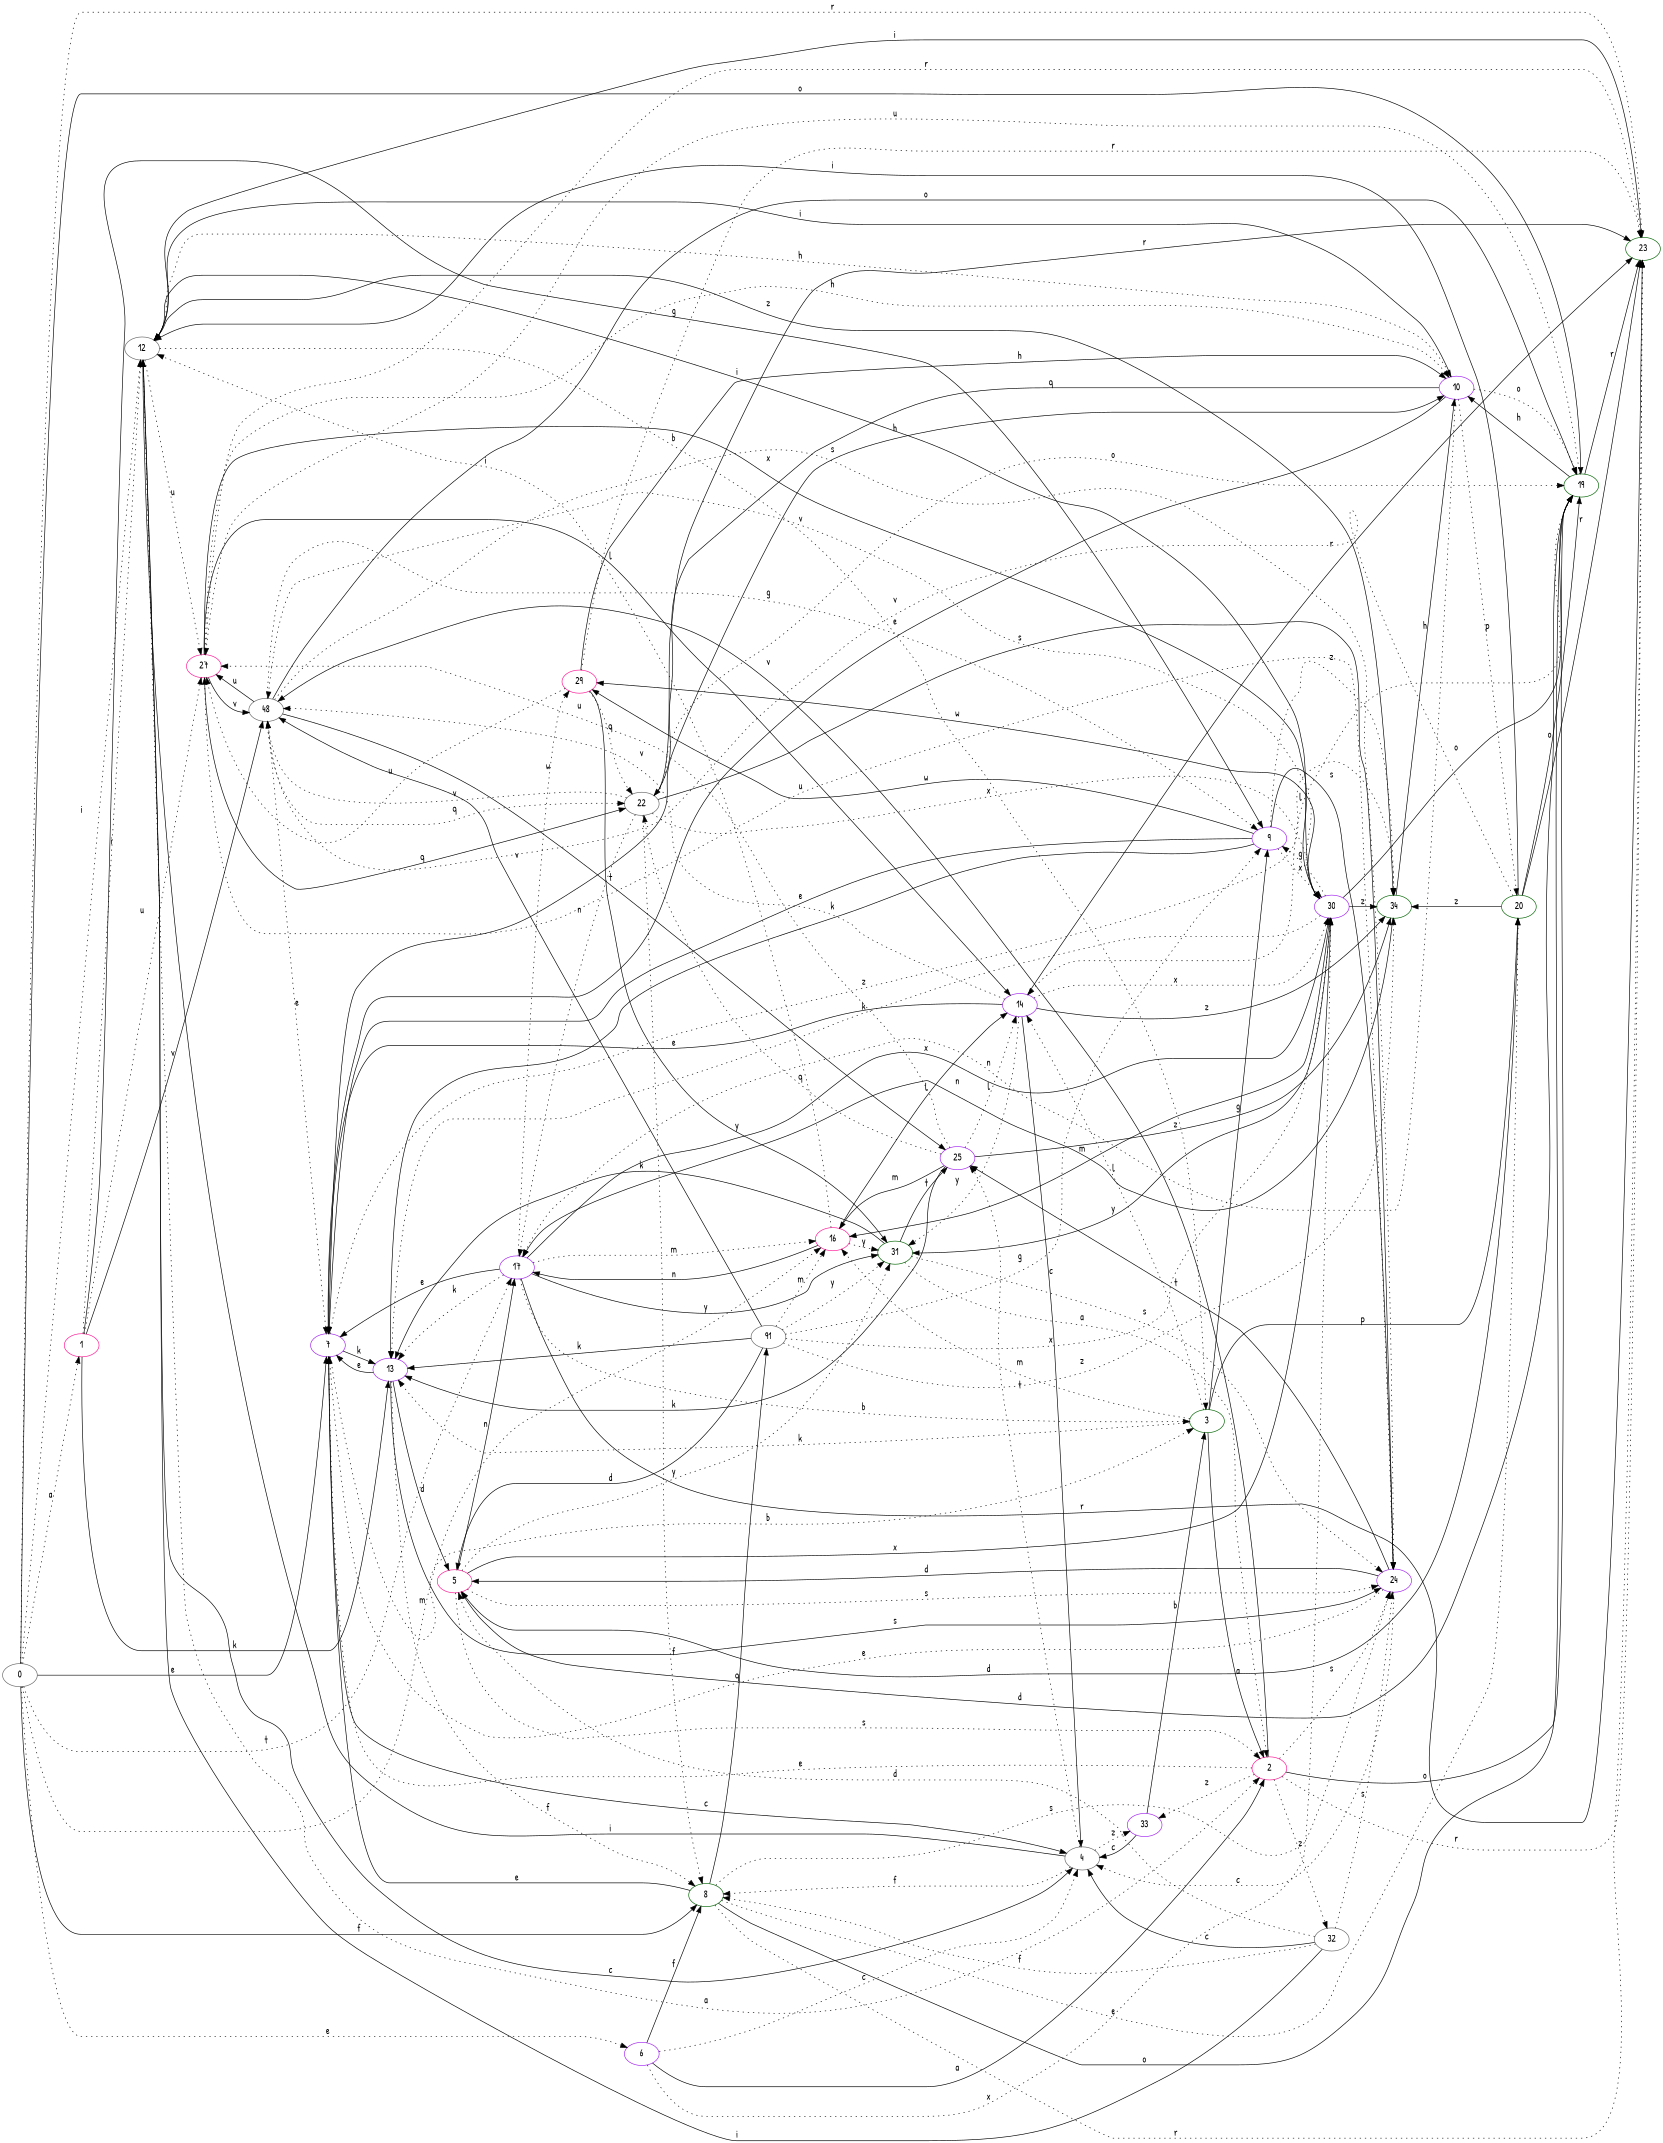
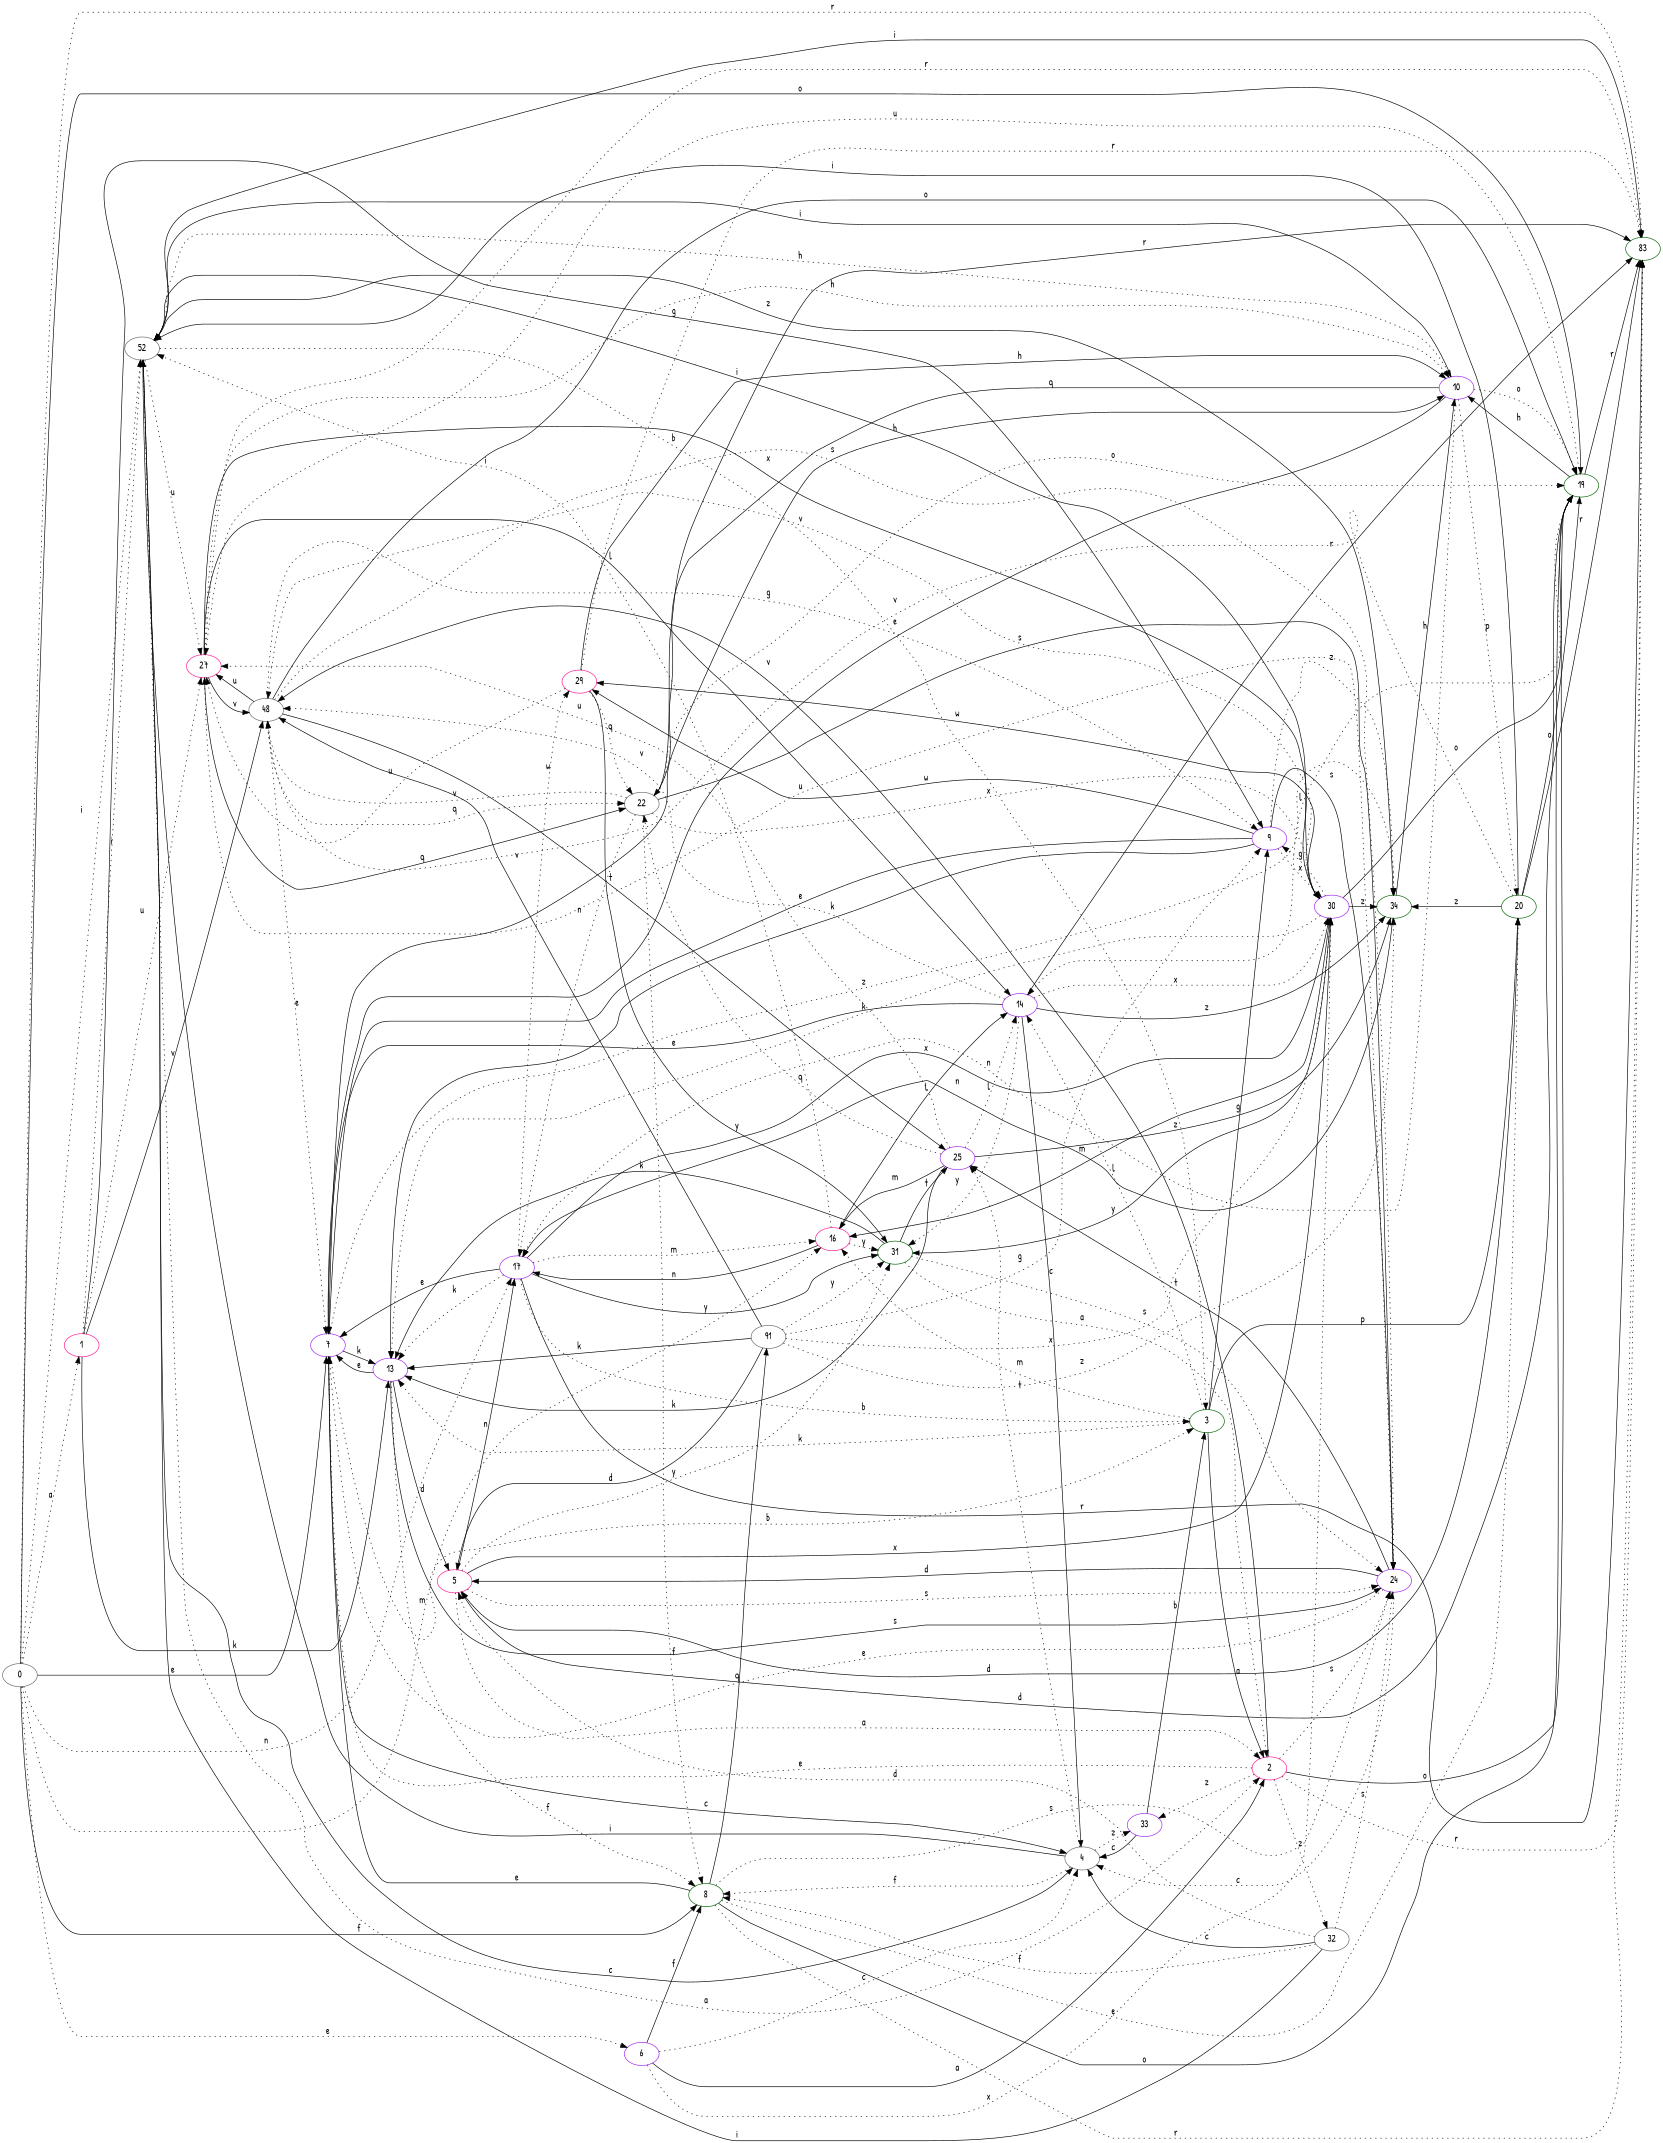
node "23": label "23" -> "83"
node "12": label "12" -> "52"
edge "91" -> "16": removed, label "m"
edge "5" -> "2": label "s" -> "a"
edge "0" -> "17": label "t" -> "n"
